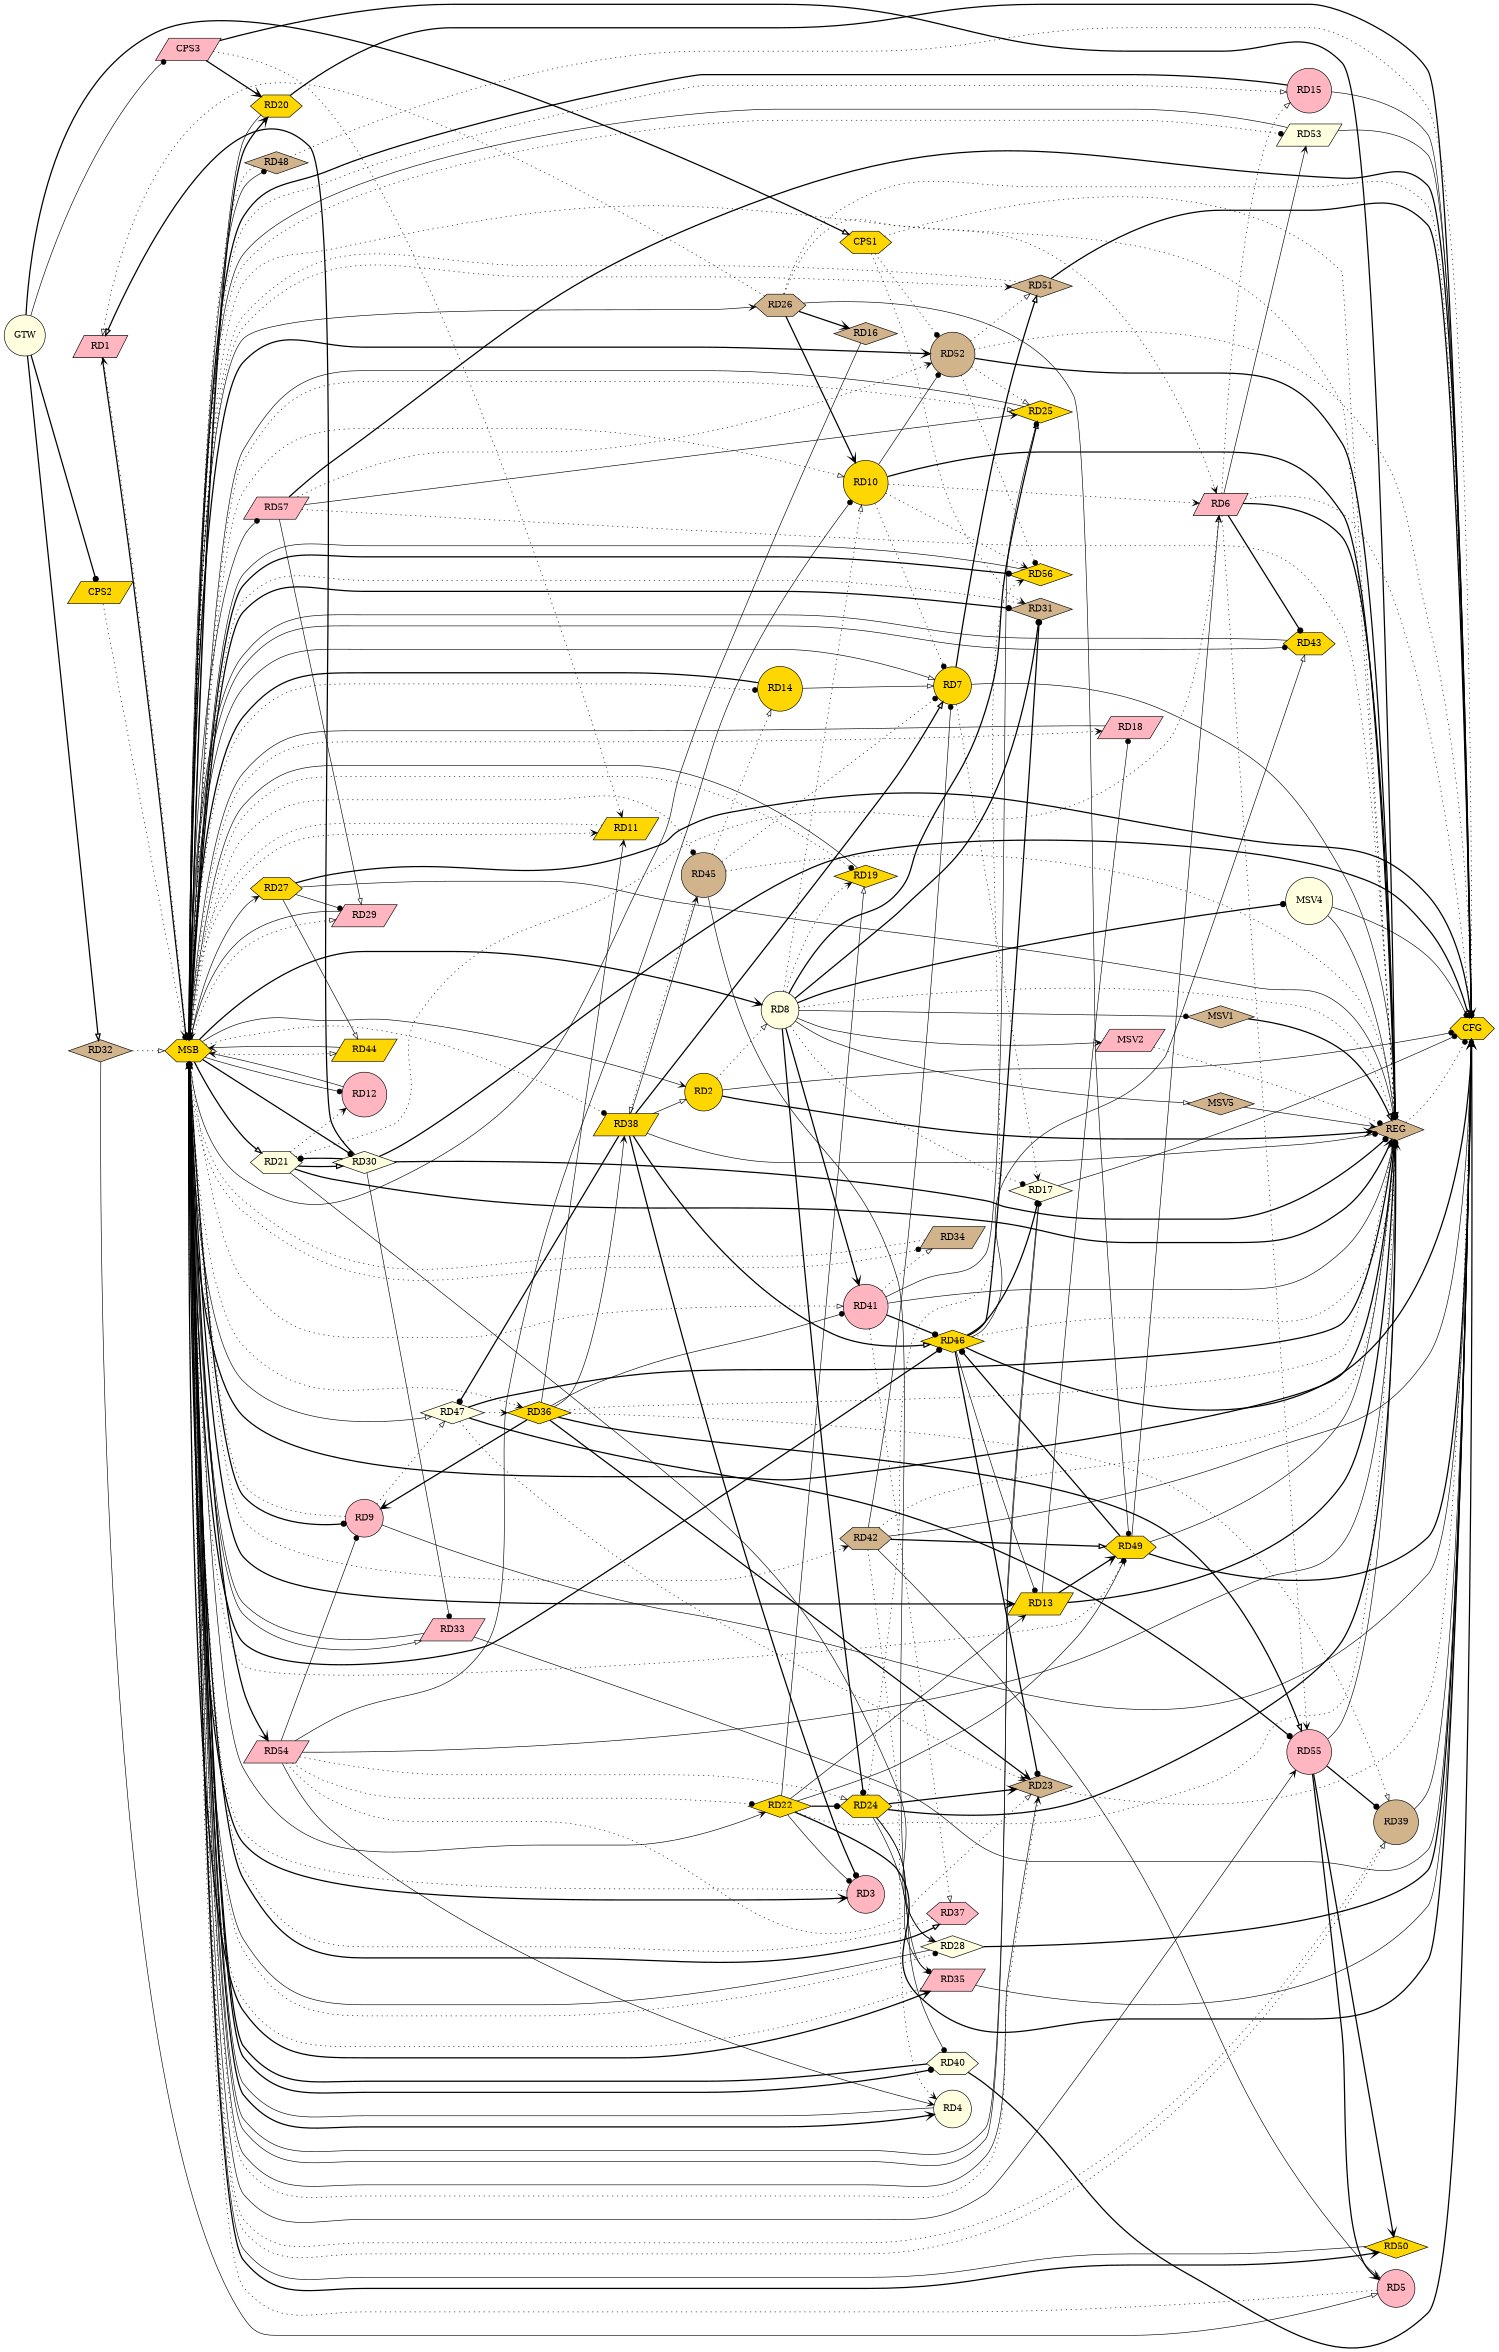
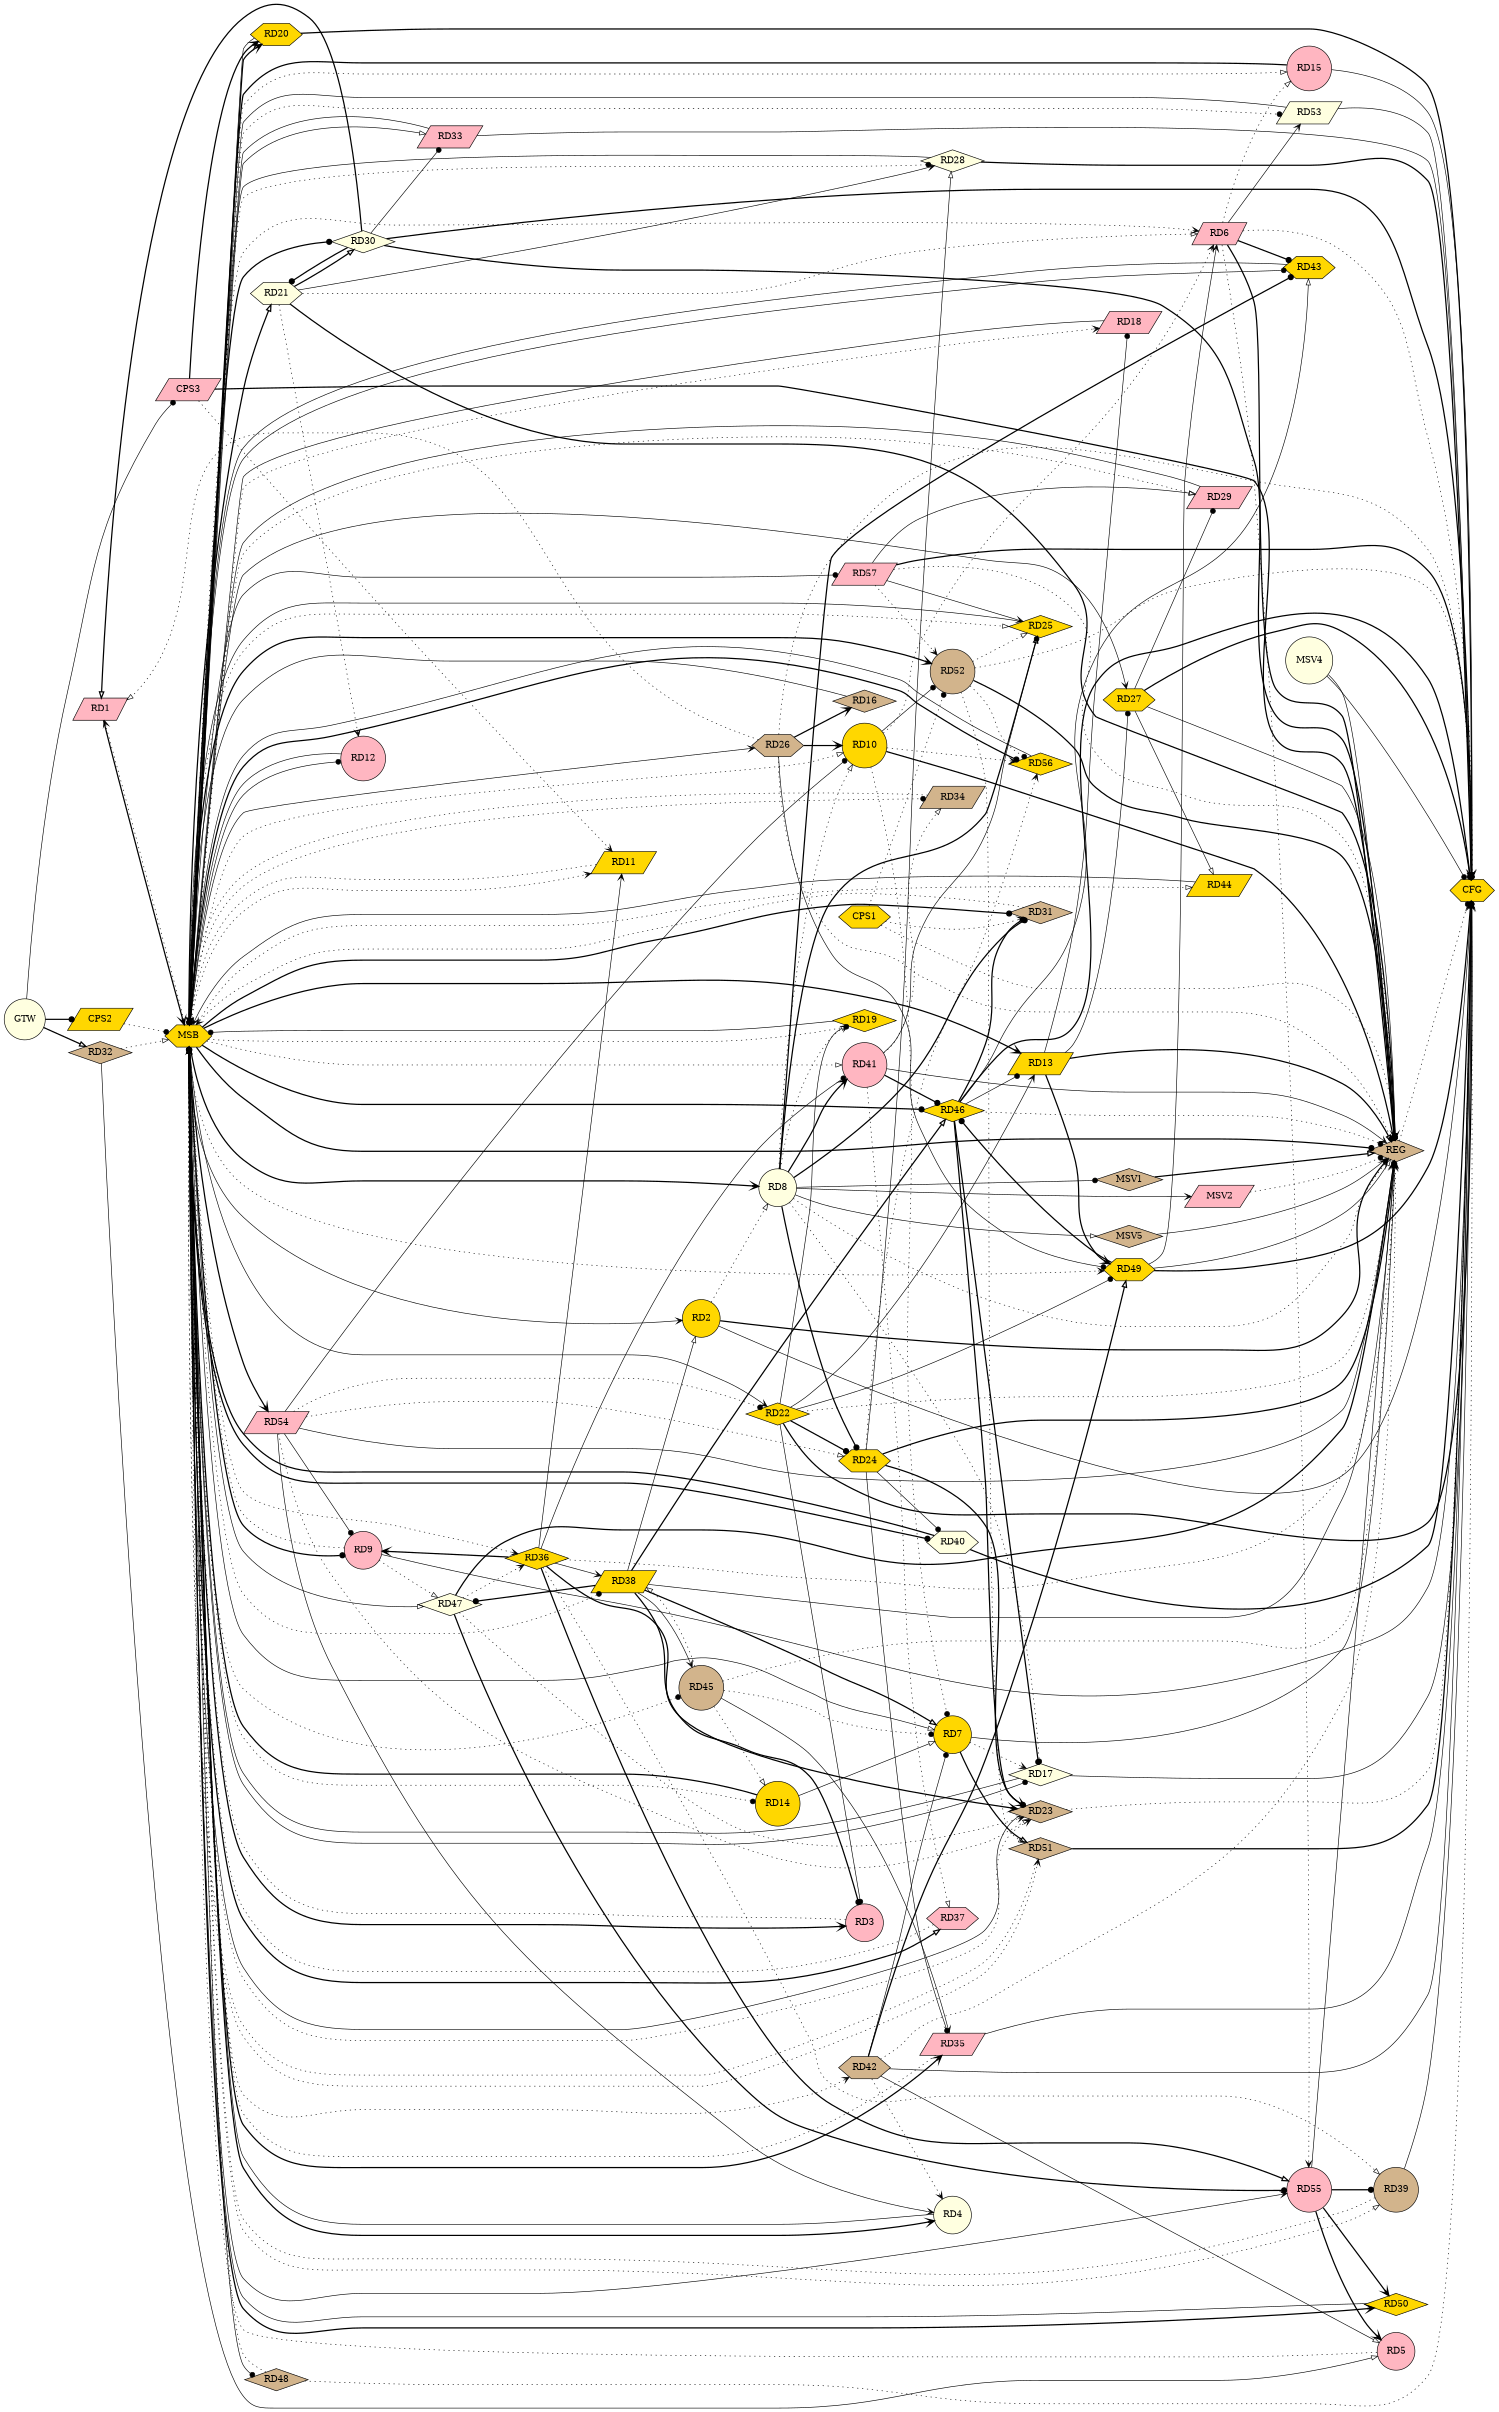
edge "GTW" -> "CPS1": removed
edge "RD13" -> "RD27": added
edge "RD8" -> "MSV4": now "RD8" -> "RD43"
